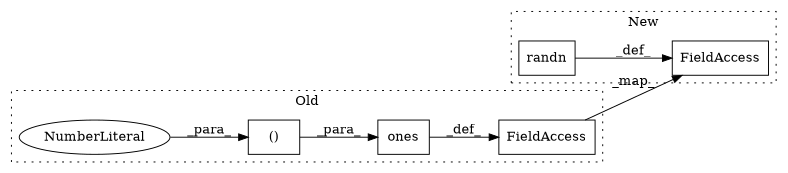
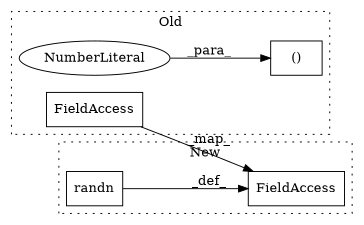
node "ones": removed
